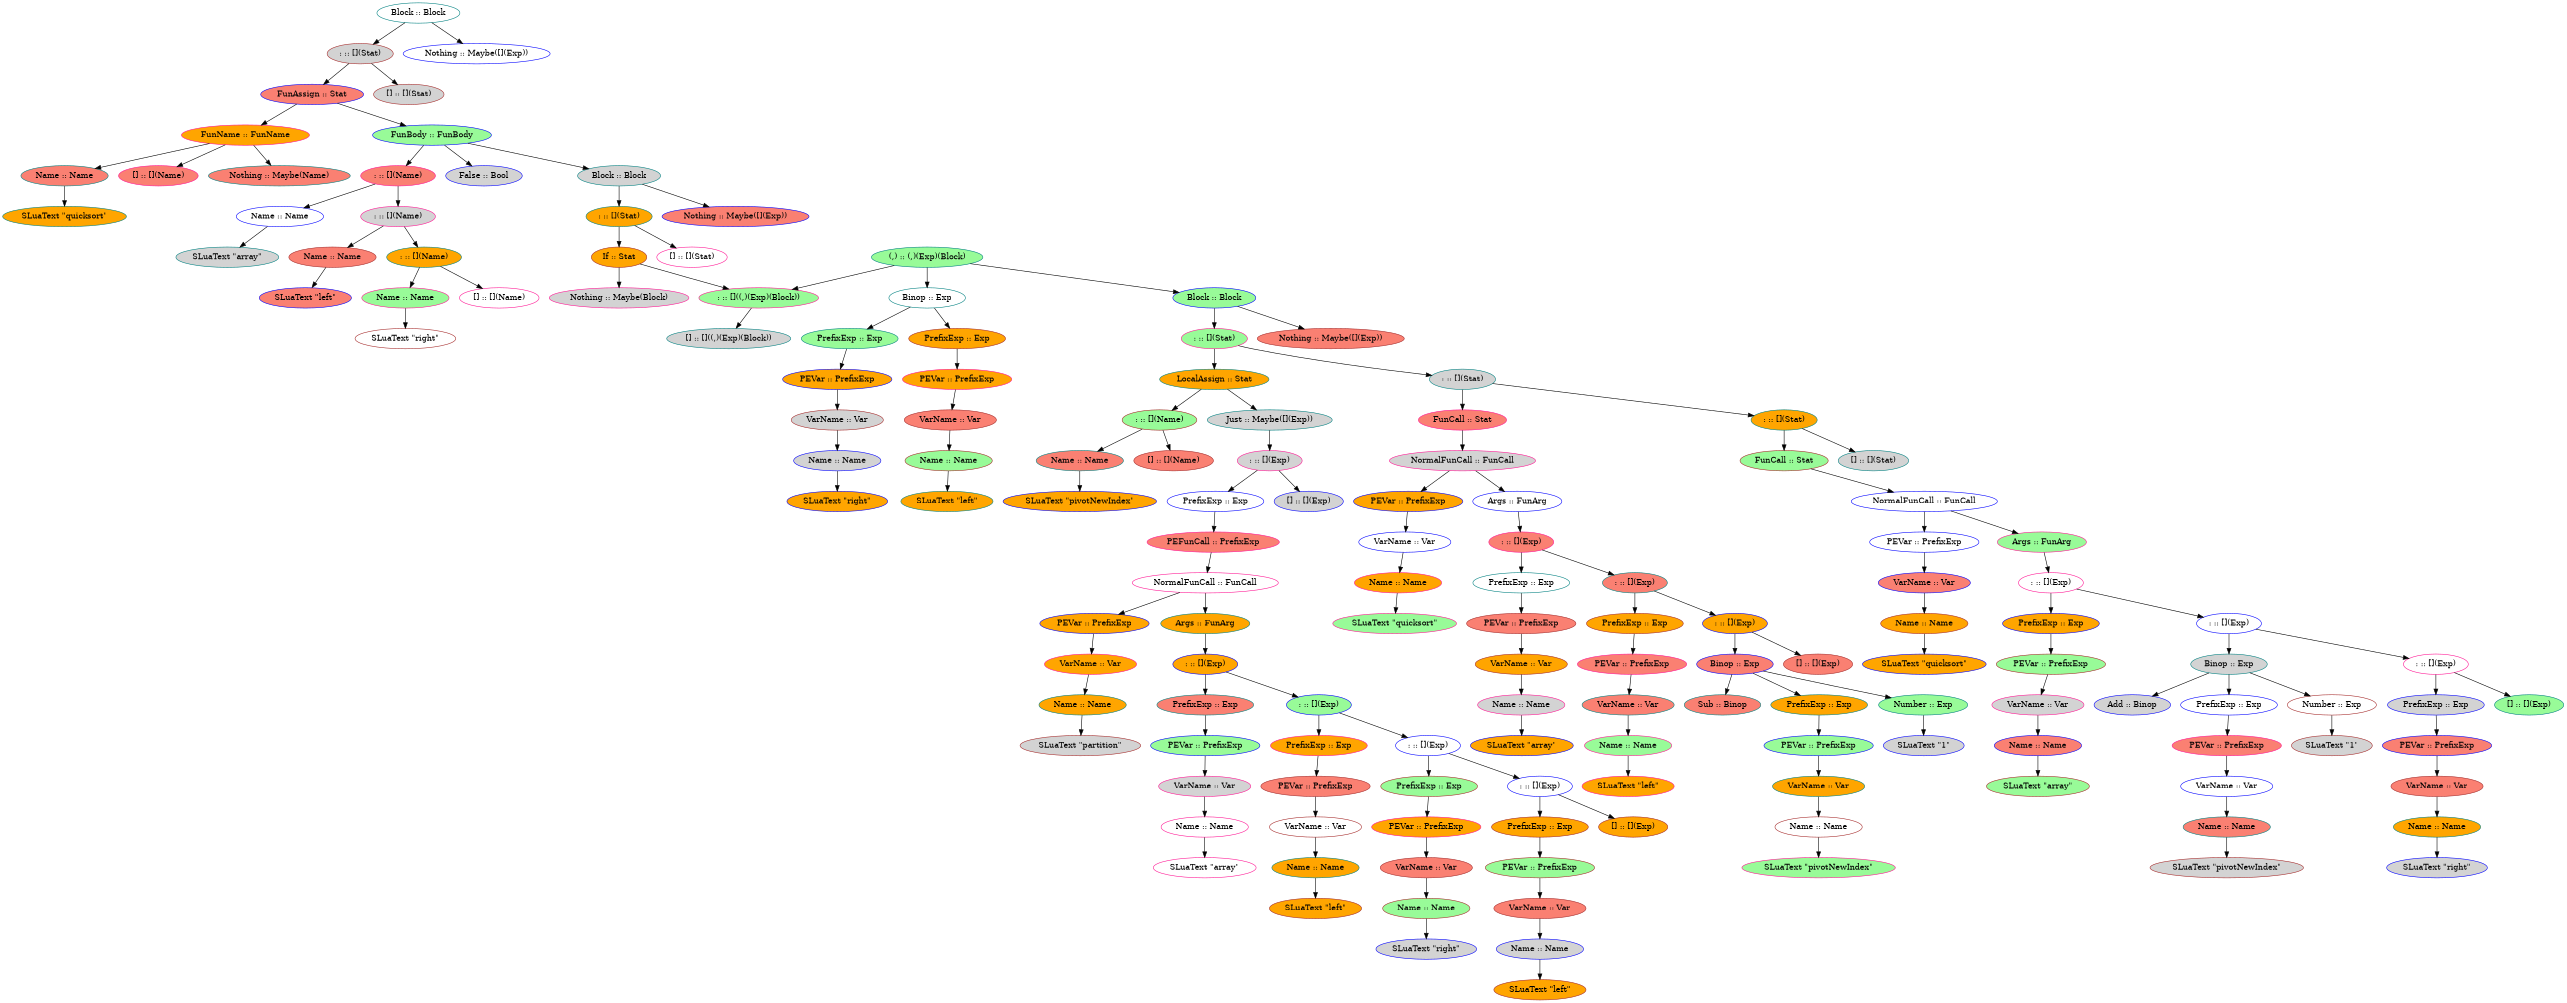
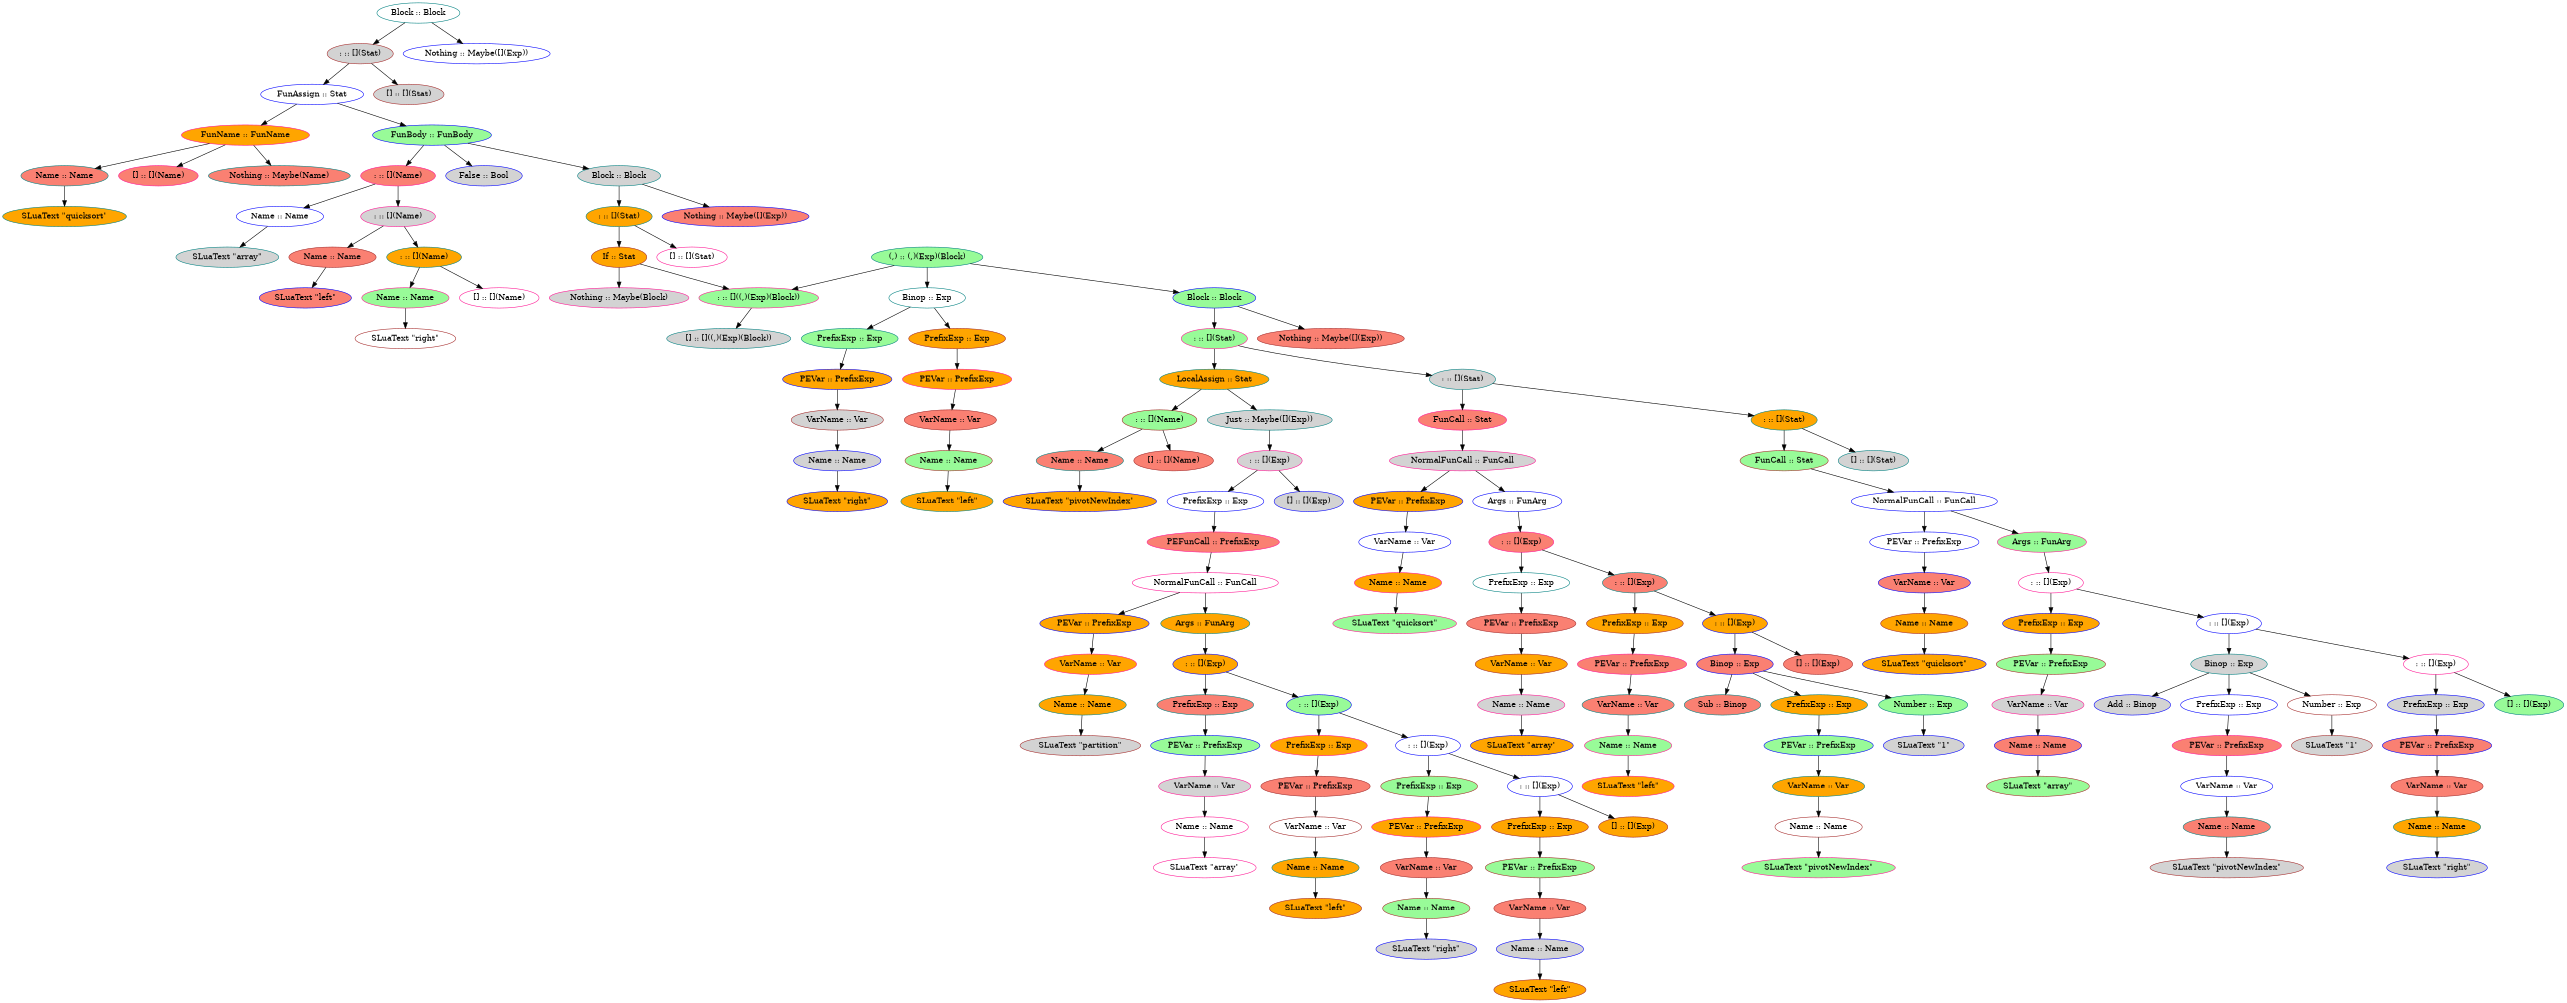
node "FunAssign :: Stat": fillcolor salmon -> white
